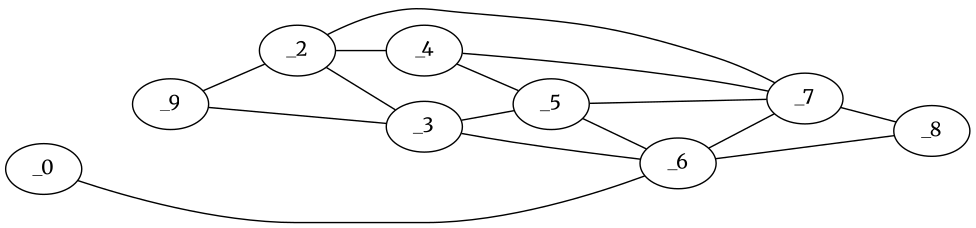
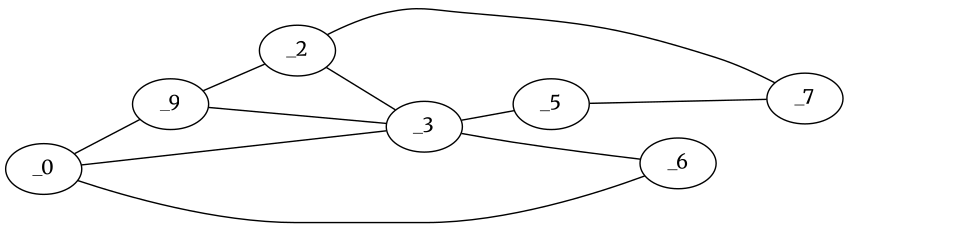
node "_4": removed
edge "_7" -- "_6": removed
node "_8": removed
edge "_5" -- "_6": removed
edge "_9" -- "_0": added
edge "_3" -- "_0": added
